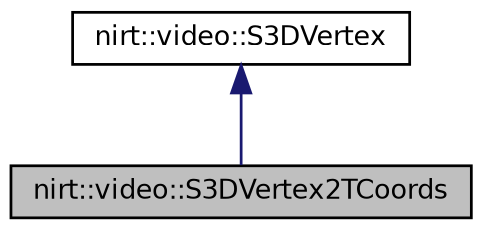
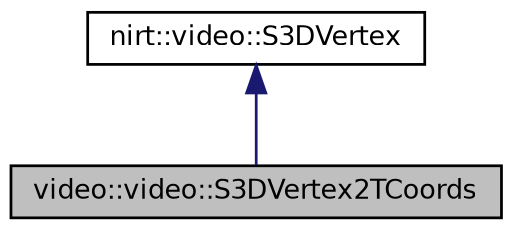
node "nirt::video::S3DVertex2TCoords": label "nirt::video::S3DVertex2TCoords" -> "video::video::S3DVertex2TCoords"
